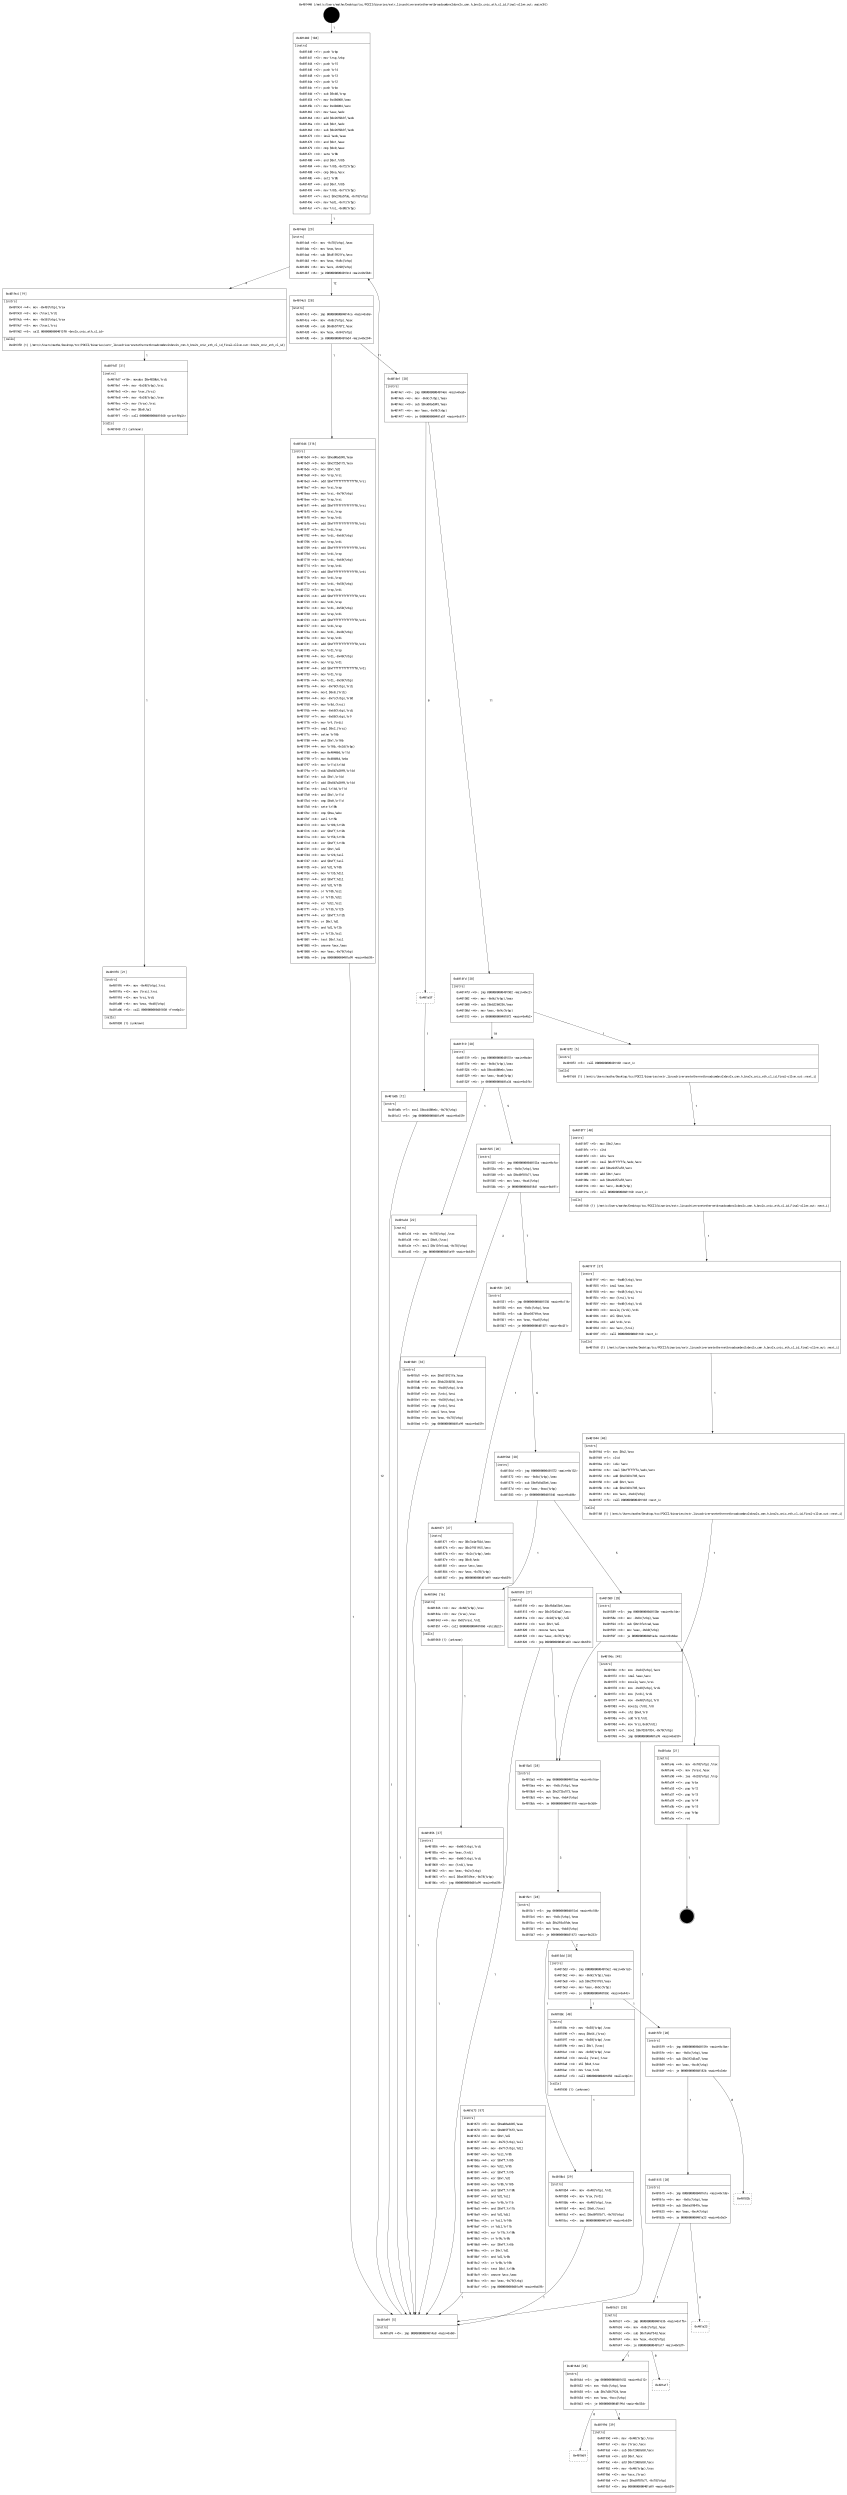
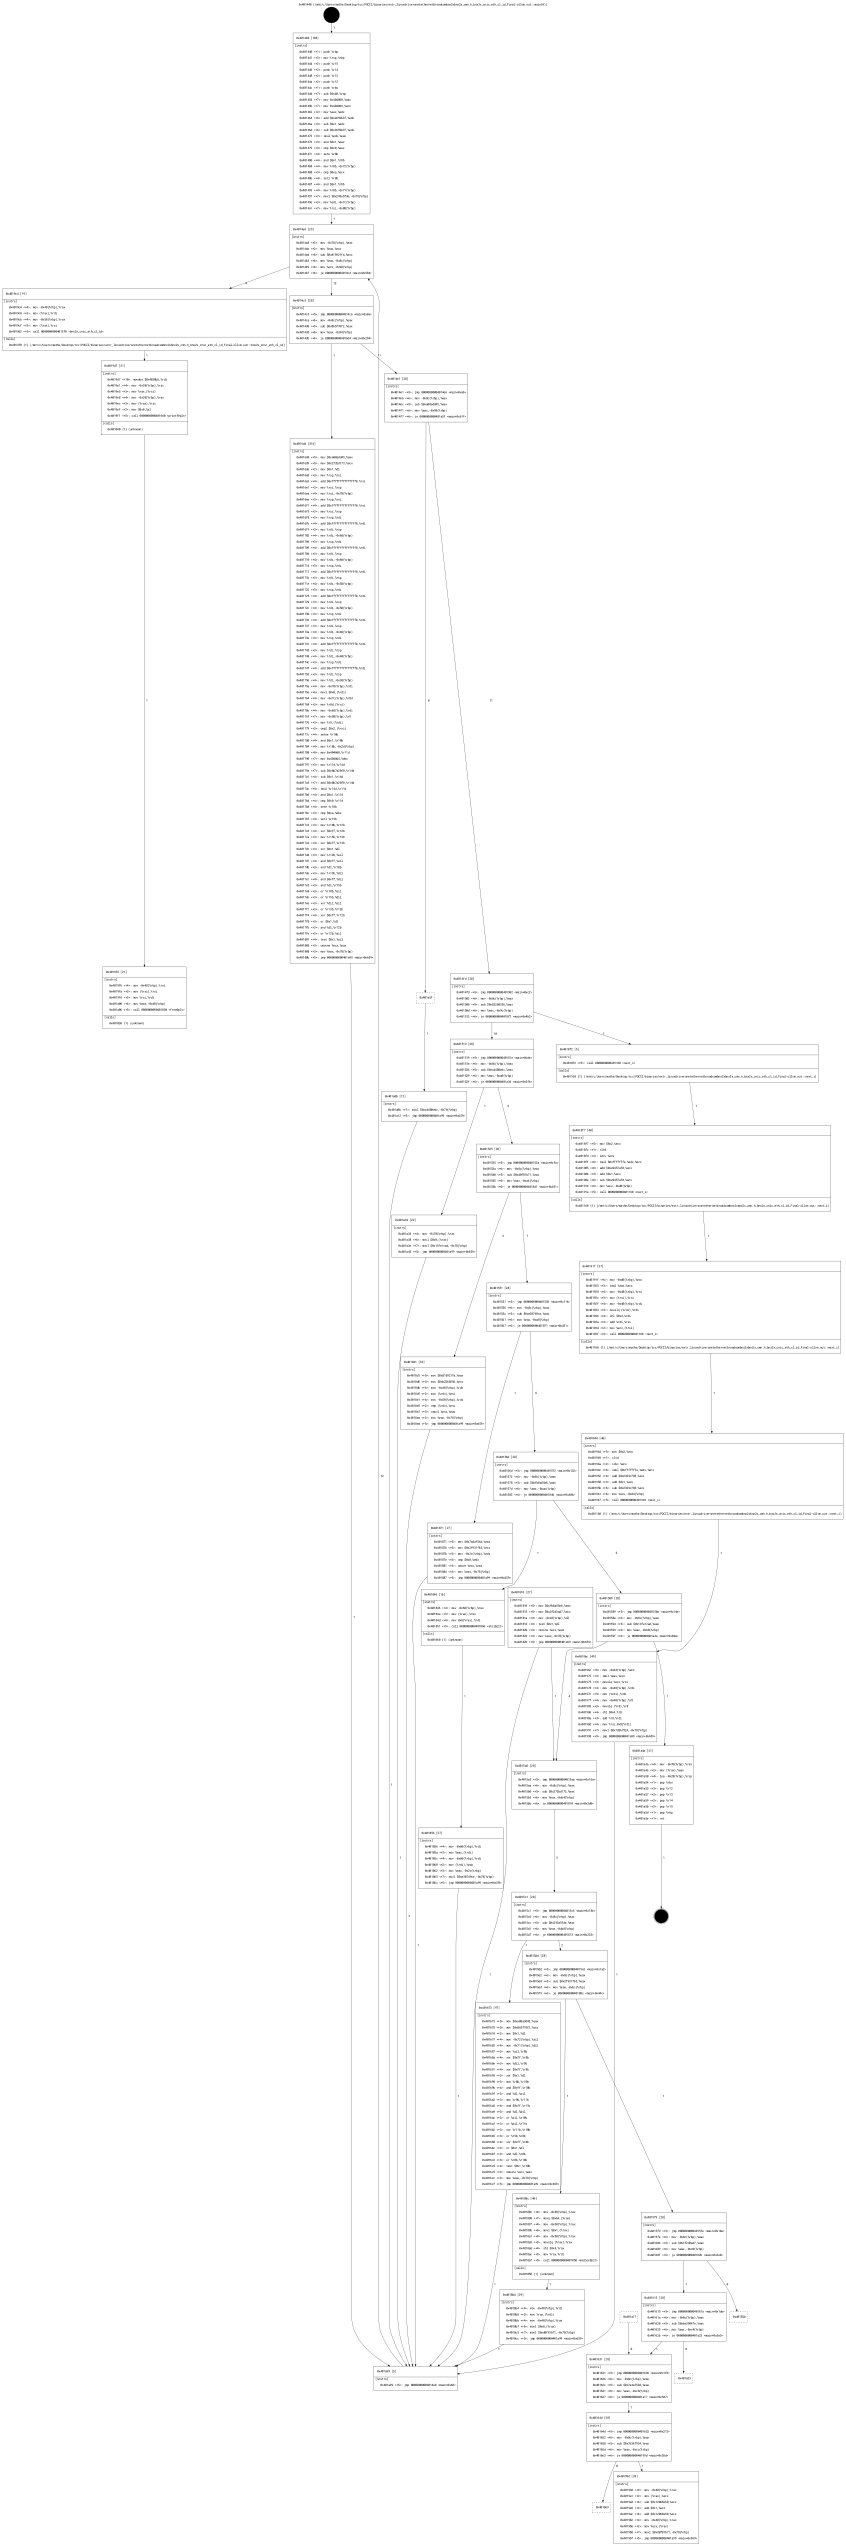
edge "0x4015c1 [28]" -> "0x4018b4 [29]": now "0x4015c1 [28]" -> "0x401673 [97]"
edge "0x401631 [28]" -> "0x401a17": reversed
